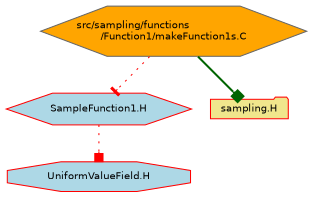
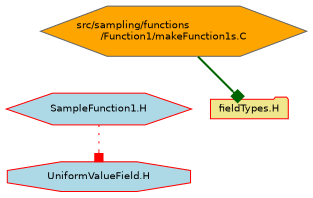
edge "src/sampling/functions /Function1/makeFunction1s.C" -> "SampleFunction1.H": removed
node "sampling.H": label "sampling.H" -> "fieldTypes.H"
